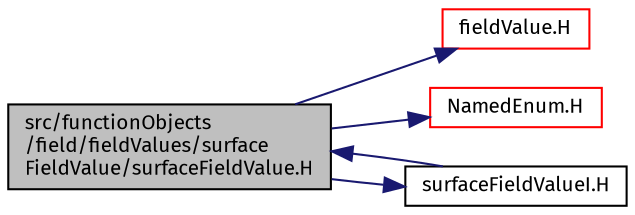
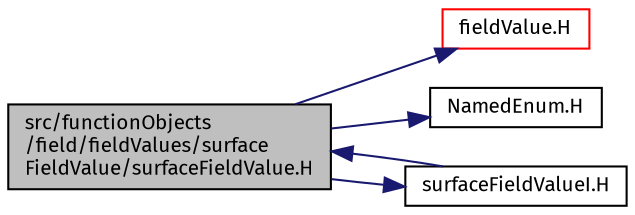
node "NamedEnum.H": color red -> black
